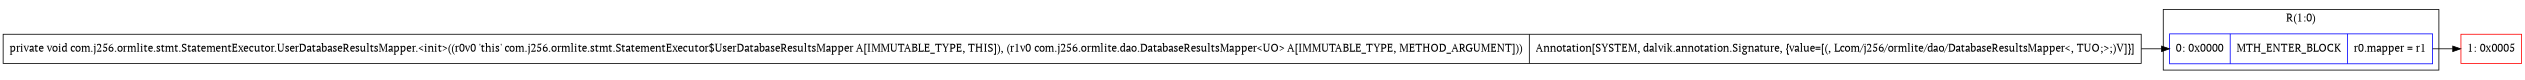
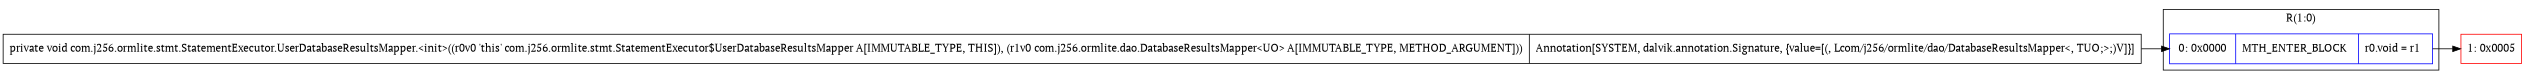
node "0: 0x0000": text "r0.mapper = r1" -> "r0.void = r1"
